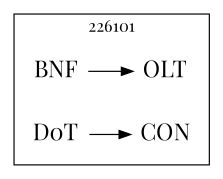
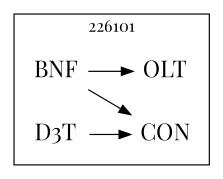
edge "BNF" -> "CON": added
node "D0T": label "D0T" -> "D3T"
